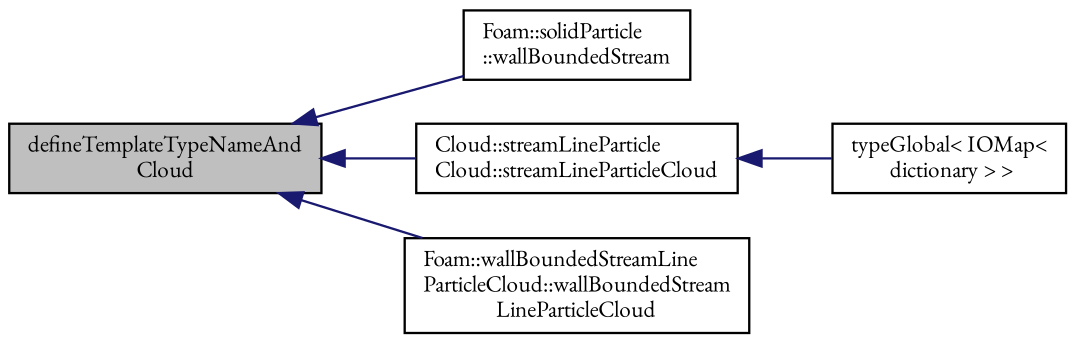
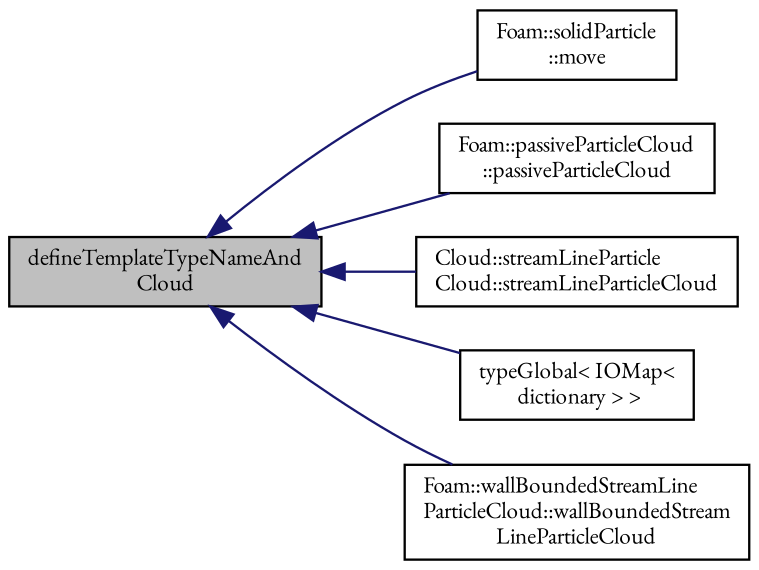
node "Foam::solidParticle ::wallBoundedStream": label "Foam::solidParticle ::wallBoundedStream" -> "Foam::solidParticle ::move"
node "Foam::passiveParticleCloud ::passiveParticleCloud": added
edge "typeGlobal< IOMap< dictionary > >" -> "Cloud::streamLineParticle Cloud::streamLineParticleCloud": now "typeGlobal< IOMap< dictionary > >" -> "defineTemplateTypeNameAnd Cloud"
